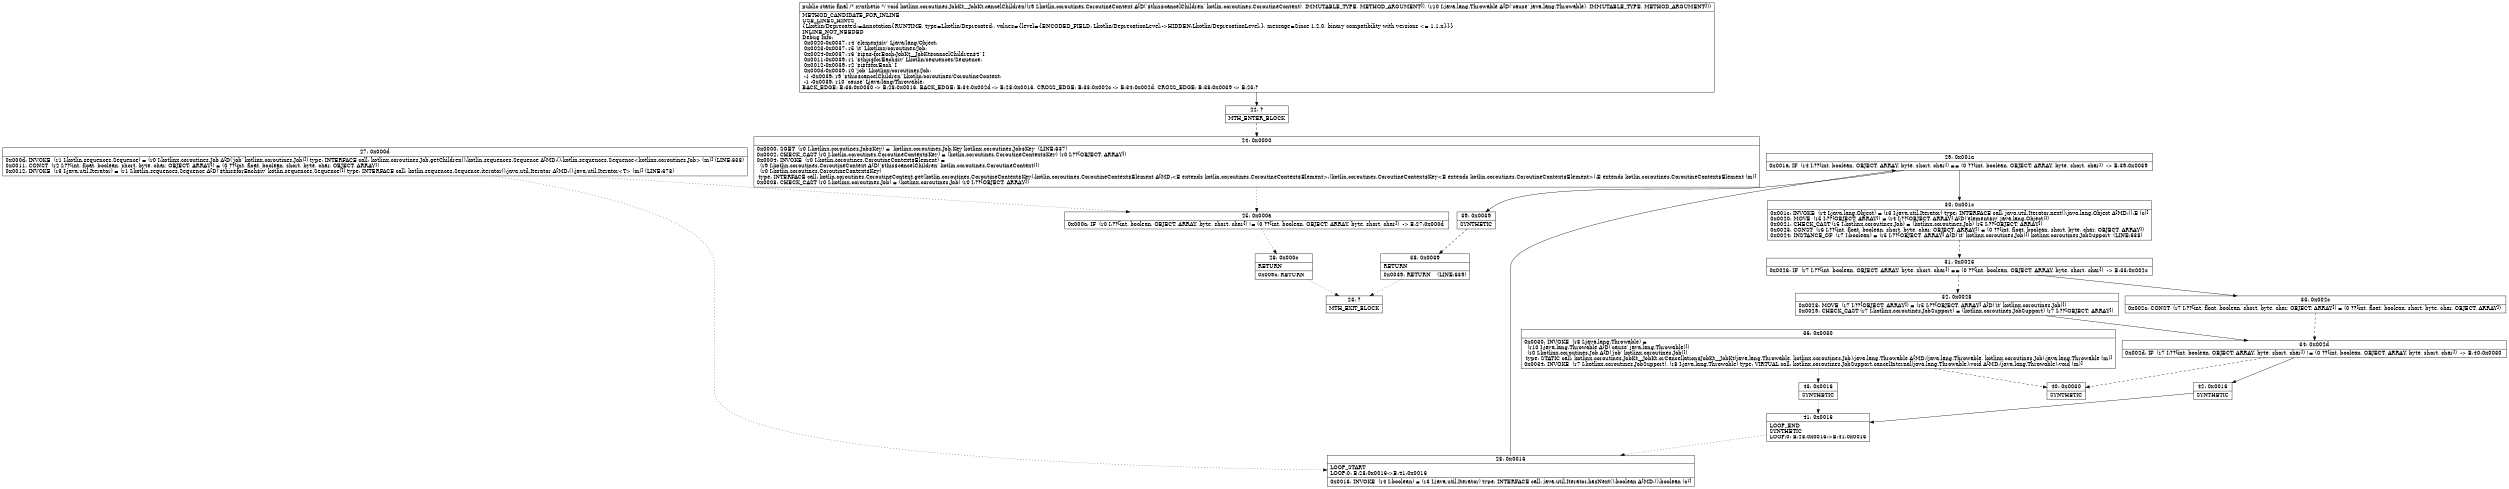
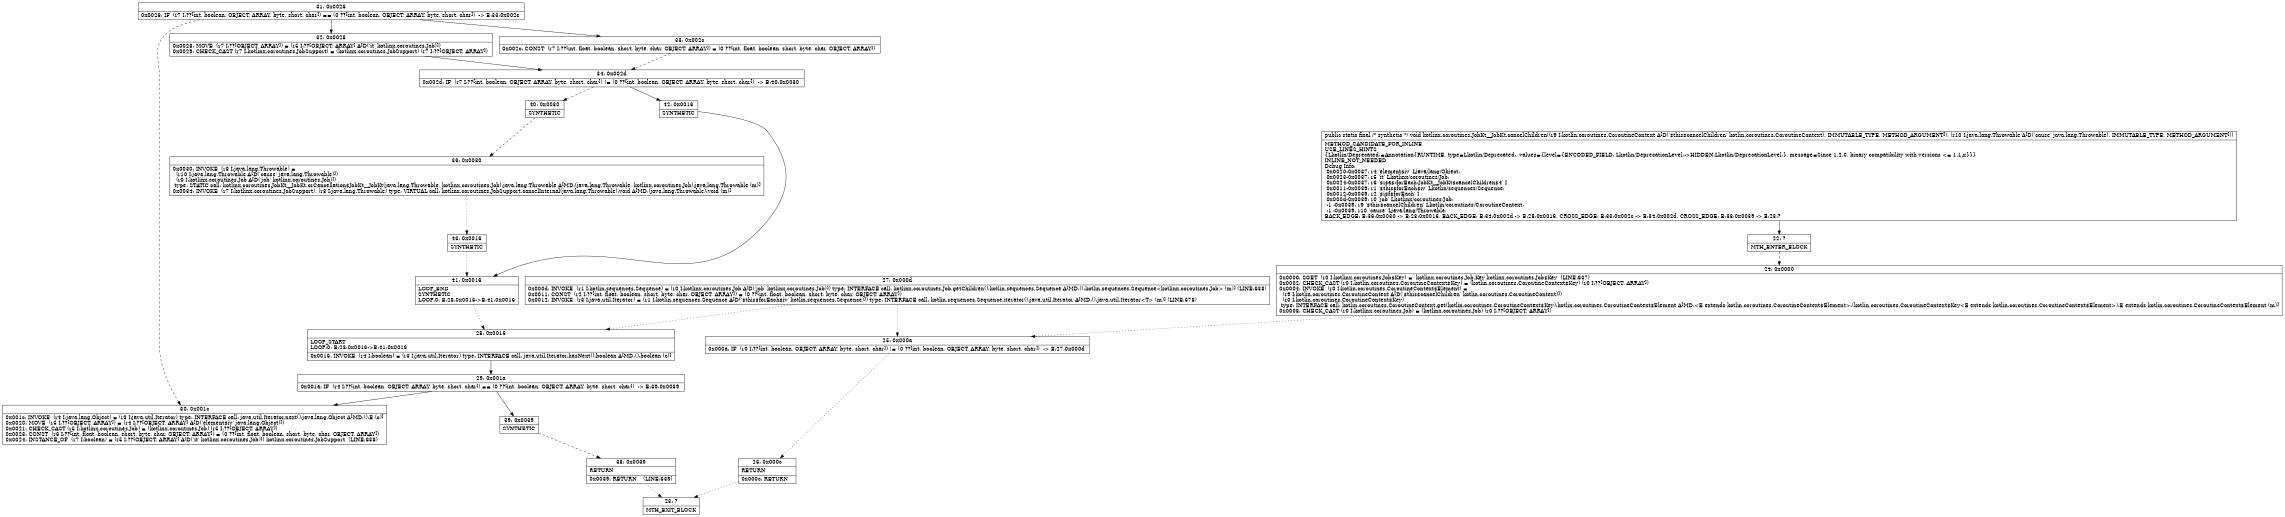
edge "30: 0x001c" -> "31: 0x0026": reversed
node "26: 0x000c": text "0x009c: RETURN" -> "0x000c: RETURN"
edge "31: 0x0026" -> "32: 0x0028": style dashed -> solid
edge "36: 0x0030" -> "40: 0x0030": reversed
